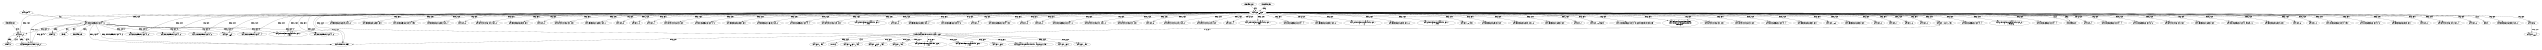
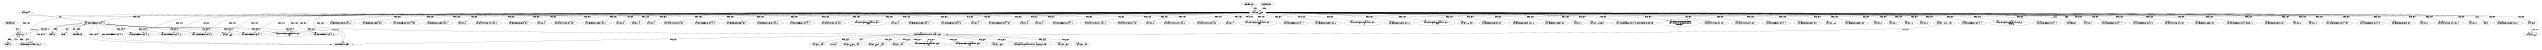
edge "(Identifier,ndo)" -> "(Call,ND_TCHECK2(tptr[0], 5))": reversed
edge "(MethodParameterIn,const u_char *pptr)" -> "(Call,tptr < pptr + len)": reversed
